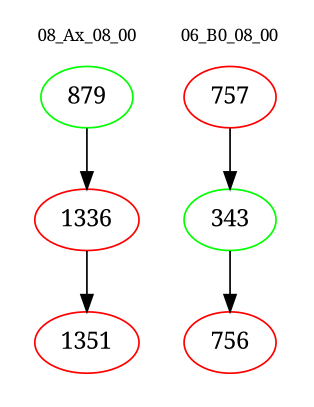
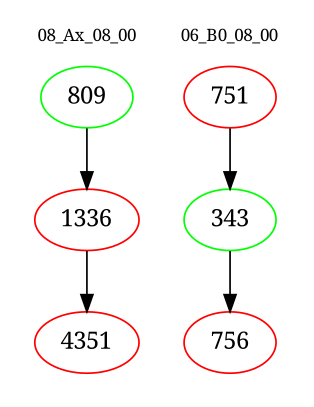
node "879": label "879" -> "809"
node "757": label "757" -> "751"
node "1351": label "1351" -> "4351"
